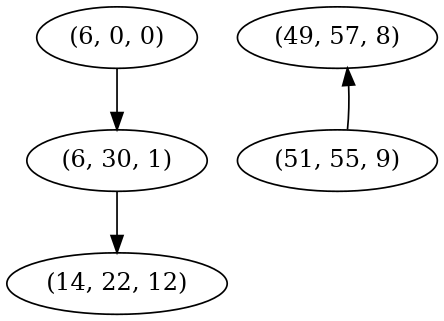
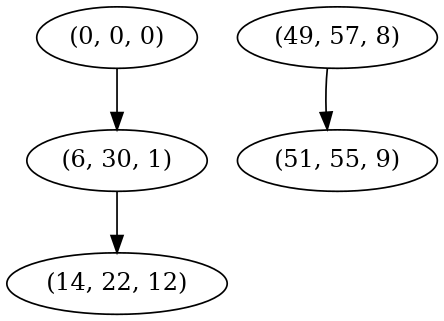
node "(6, 0, 0)": label "(6, 0, 0)" -> "(0, 0, 0)"
edge "(51, 55, 9)" -> "(49, 57, 8)": reversed
